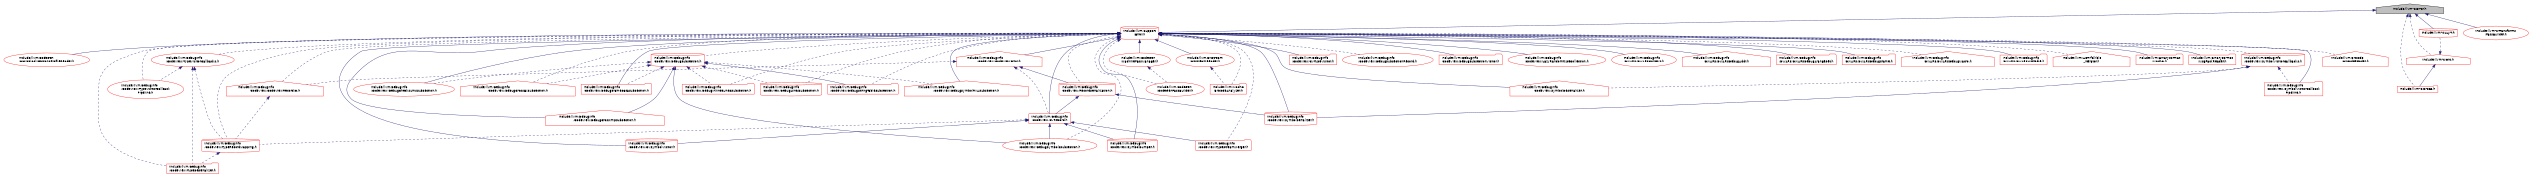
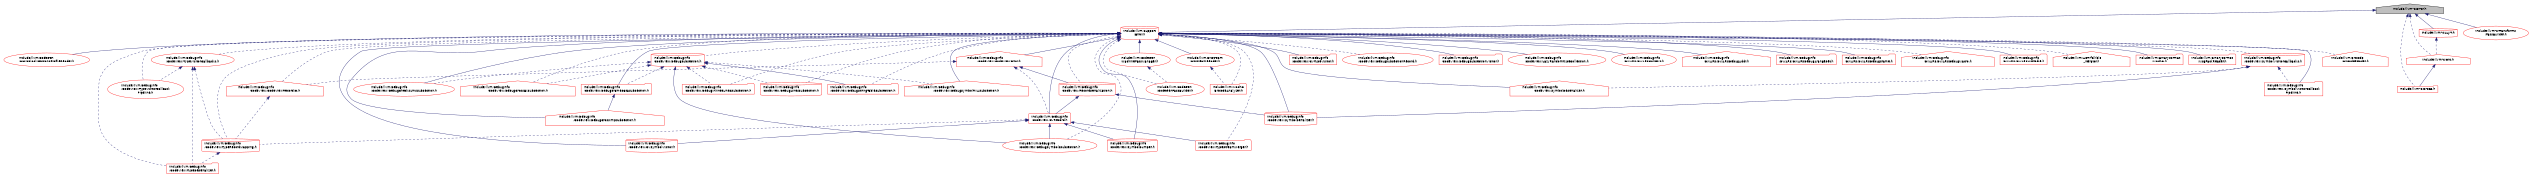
edge "include/llvm-c/LLJIT.h" -> "include/llvm-c/Orc.h": reversed
edge "include/llvm/DebugInfo /CodeView/DebugCrossImpSubsection.h" -> "include/llvm/DebugInfo /CodeView/DebugSubsection.h": now "include/llvm/DebugInfo /CodeView/DebugCrossImpSubsection.h" -> "include/llvm/DebugInfo /CodeView/DebugFrameDataSubsection.h"
